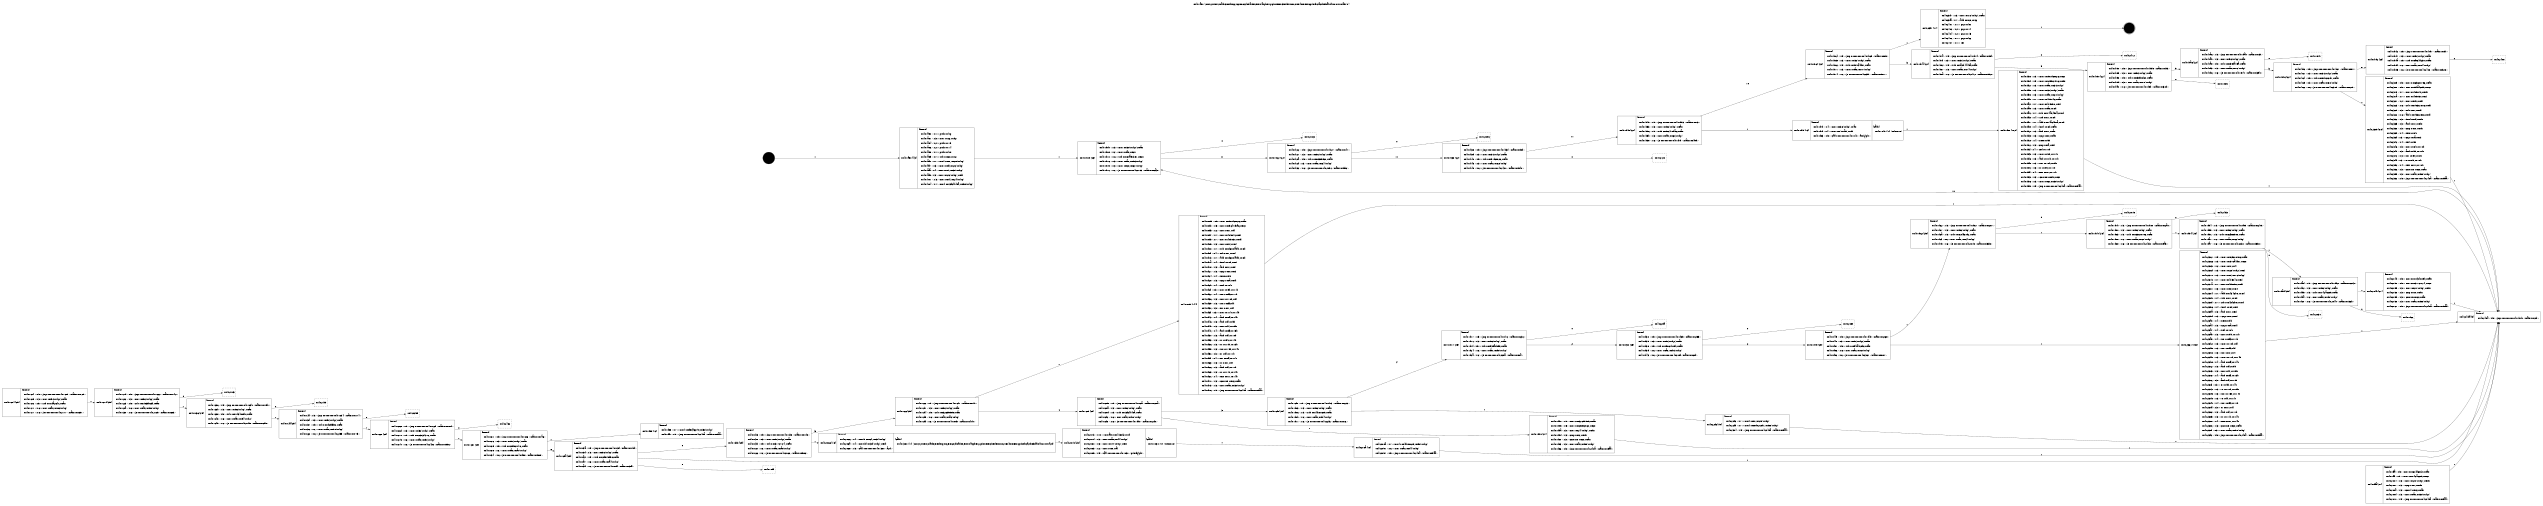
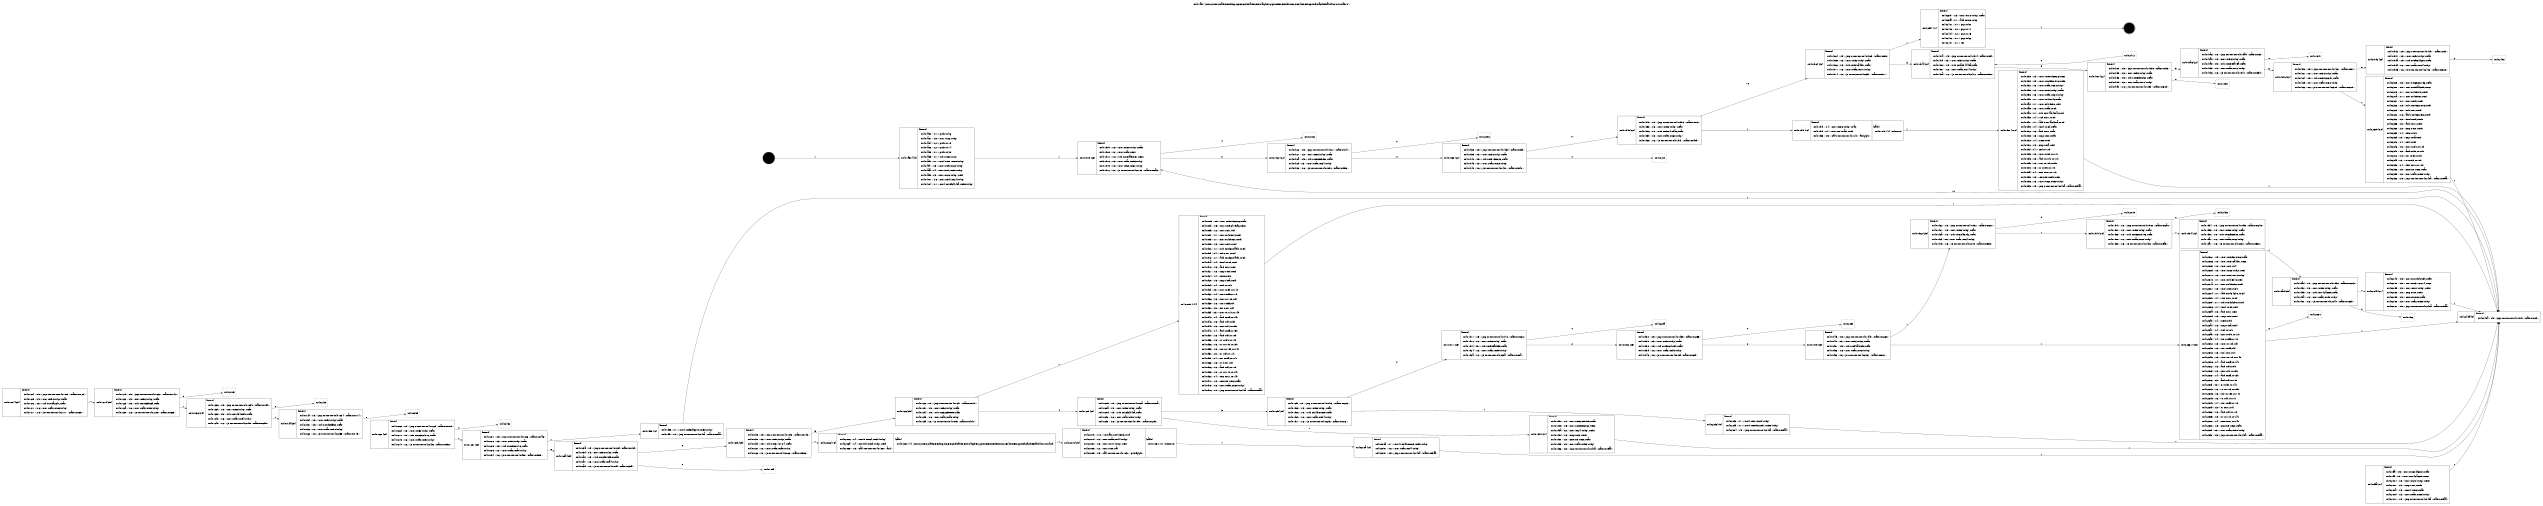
edge "0x401b7a [22]" -> "0x402472": reversed
edge "0x401d94 [25]" -> "0x402030": now "0x402361 [150]" -> "0x402030"
edge "0x401c4f [25]" -> "0x401c68 [25]": removed, label "7"
edge "0x401c9a [25]" -> "0x40248a [5]": now "0x401fee [12]" -> "0x40248a [5]"
